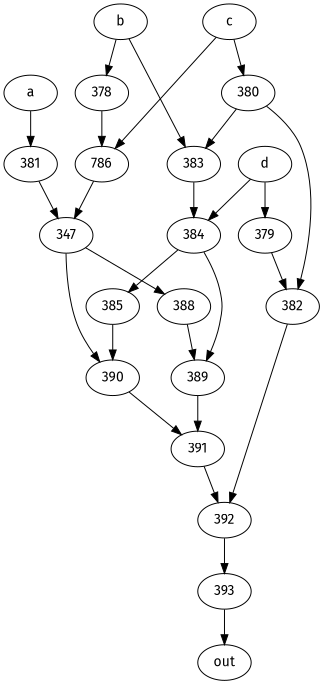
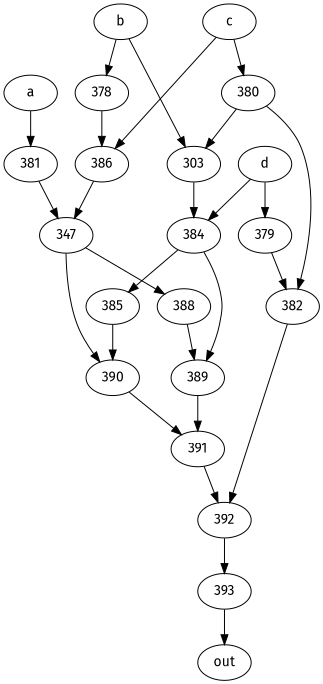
node "786": label "786" -> "386"
node "383": label "383" -> "303"
